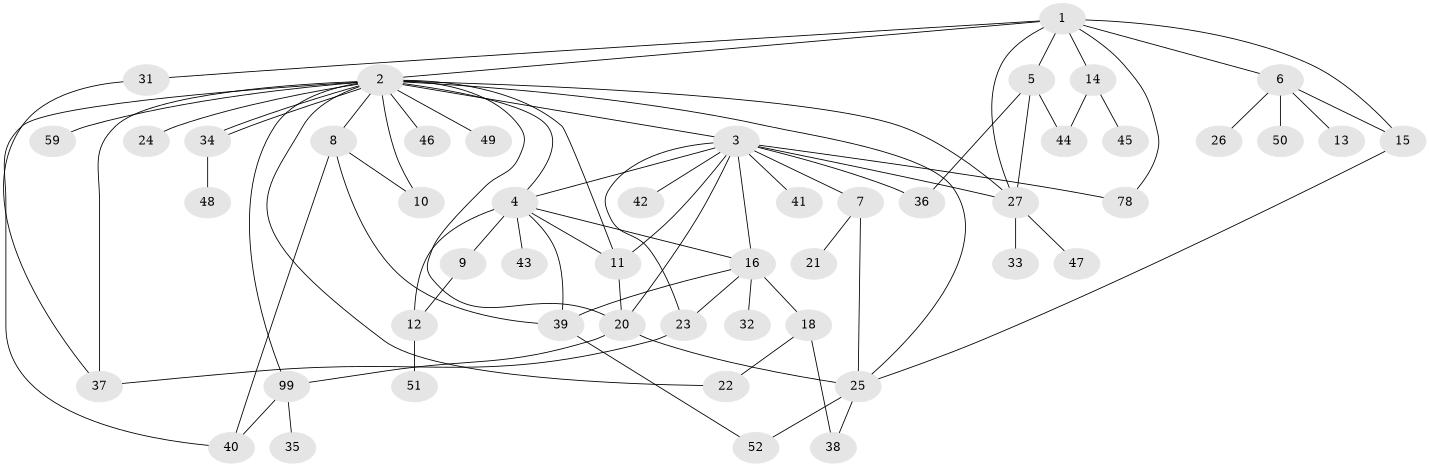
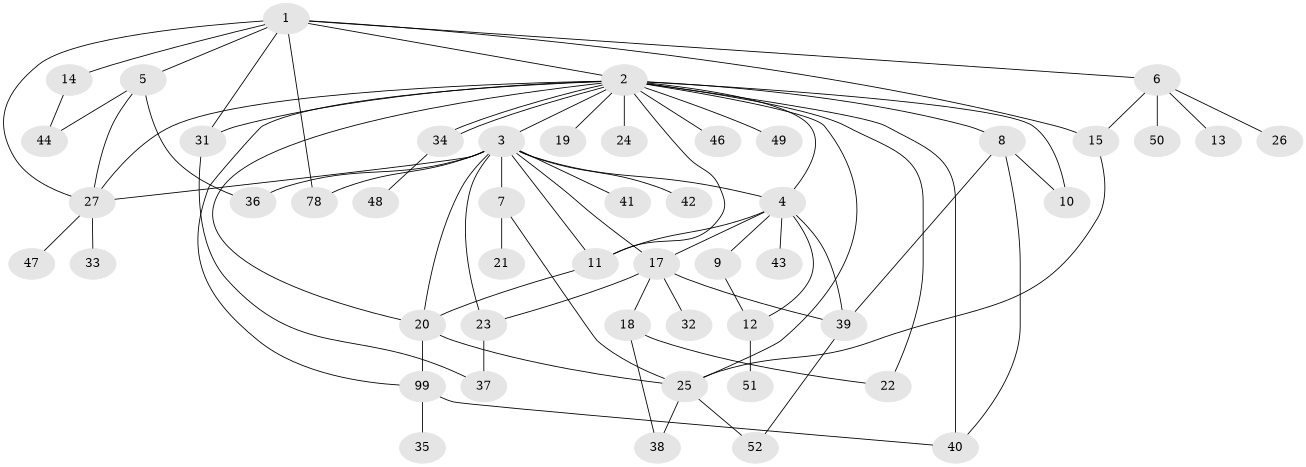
edge "2" -- "37": now "2" -- "31"
node "59": label "59" -> "19"
node "45": removed
node "16": label "16" -> "17"
